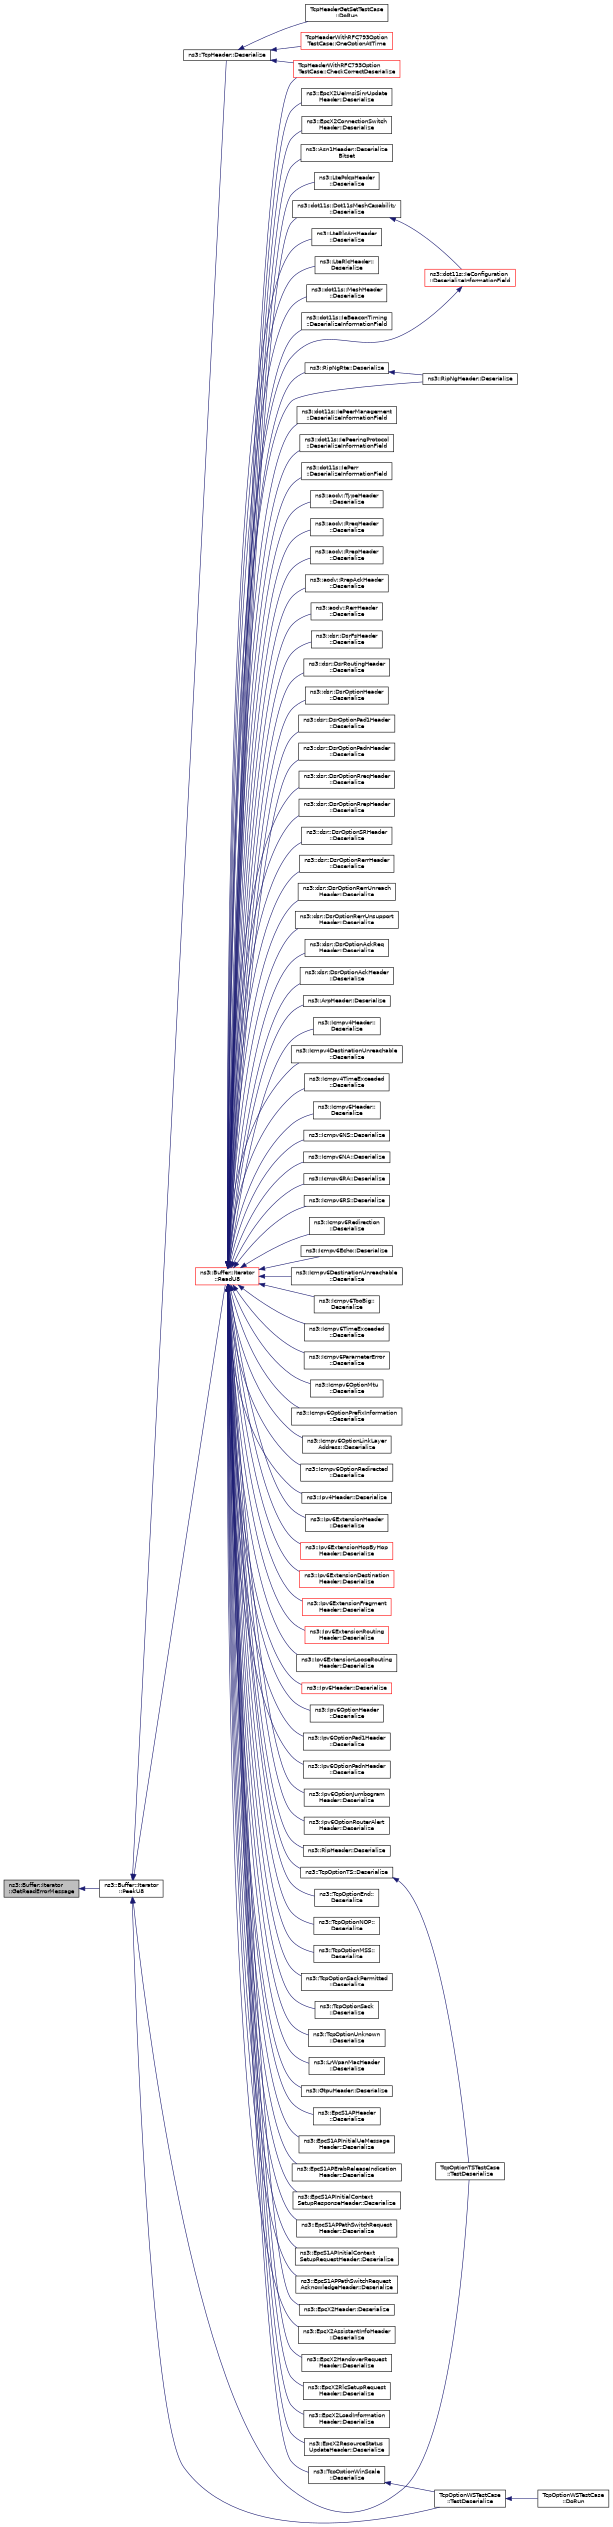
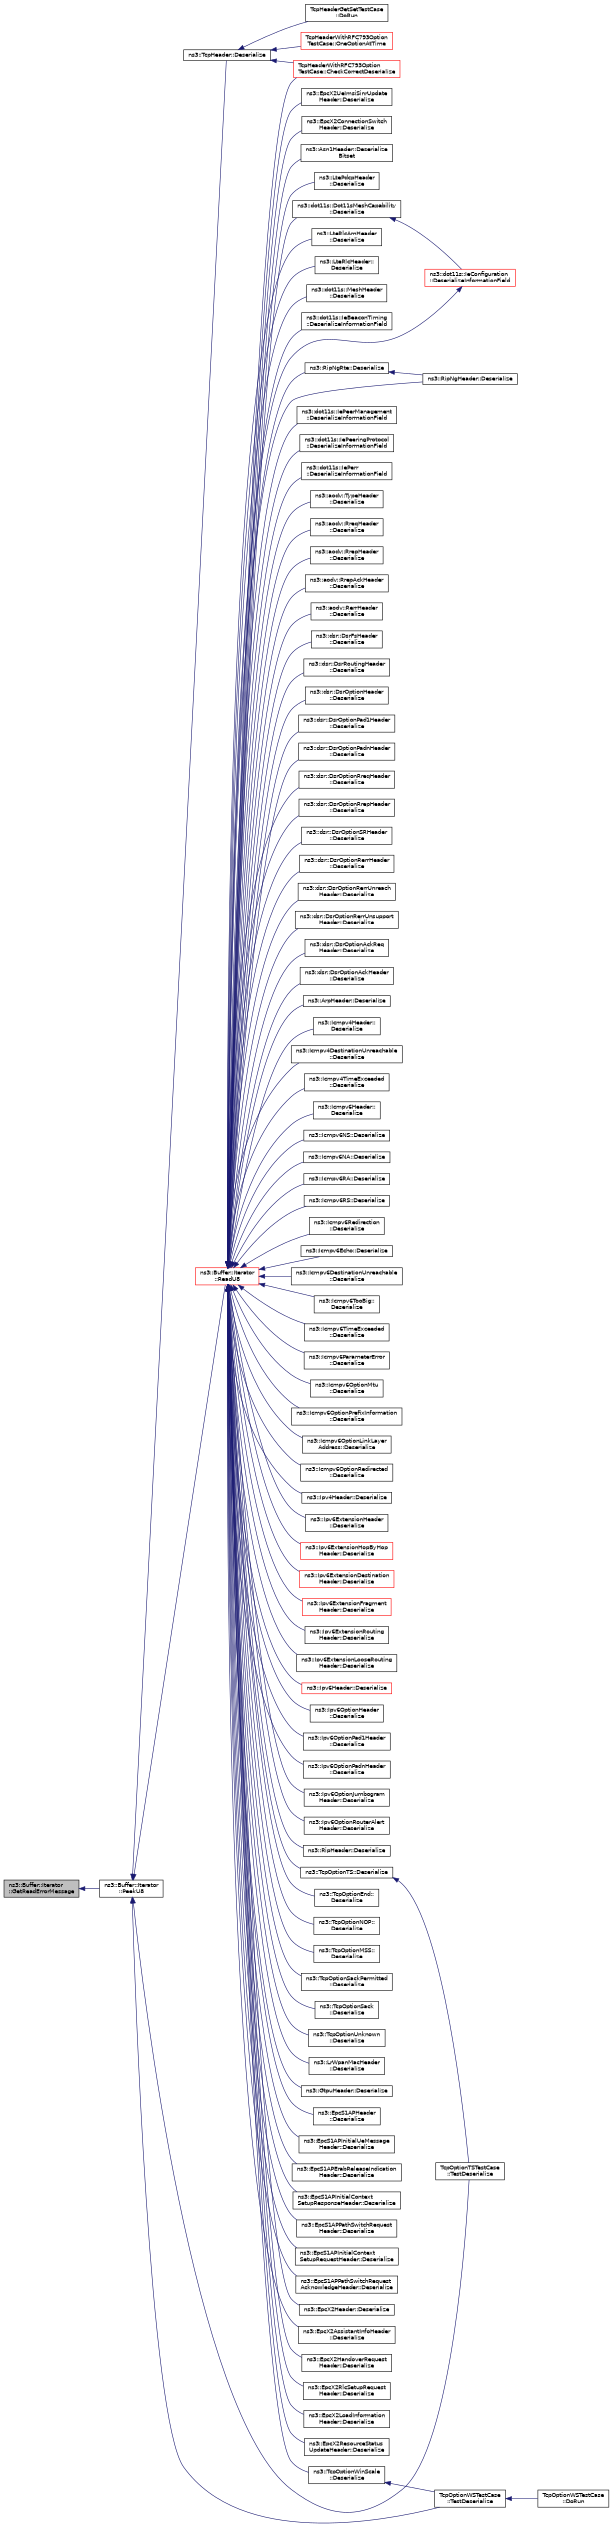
node "ns3::Ipv6ExtensionRouting Header::Deserialize": color red -> black
